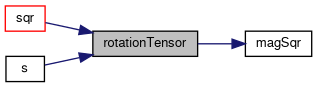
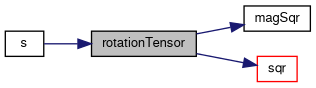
edge "sqr" -> "rotationTensor": reversed
